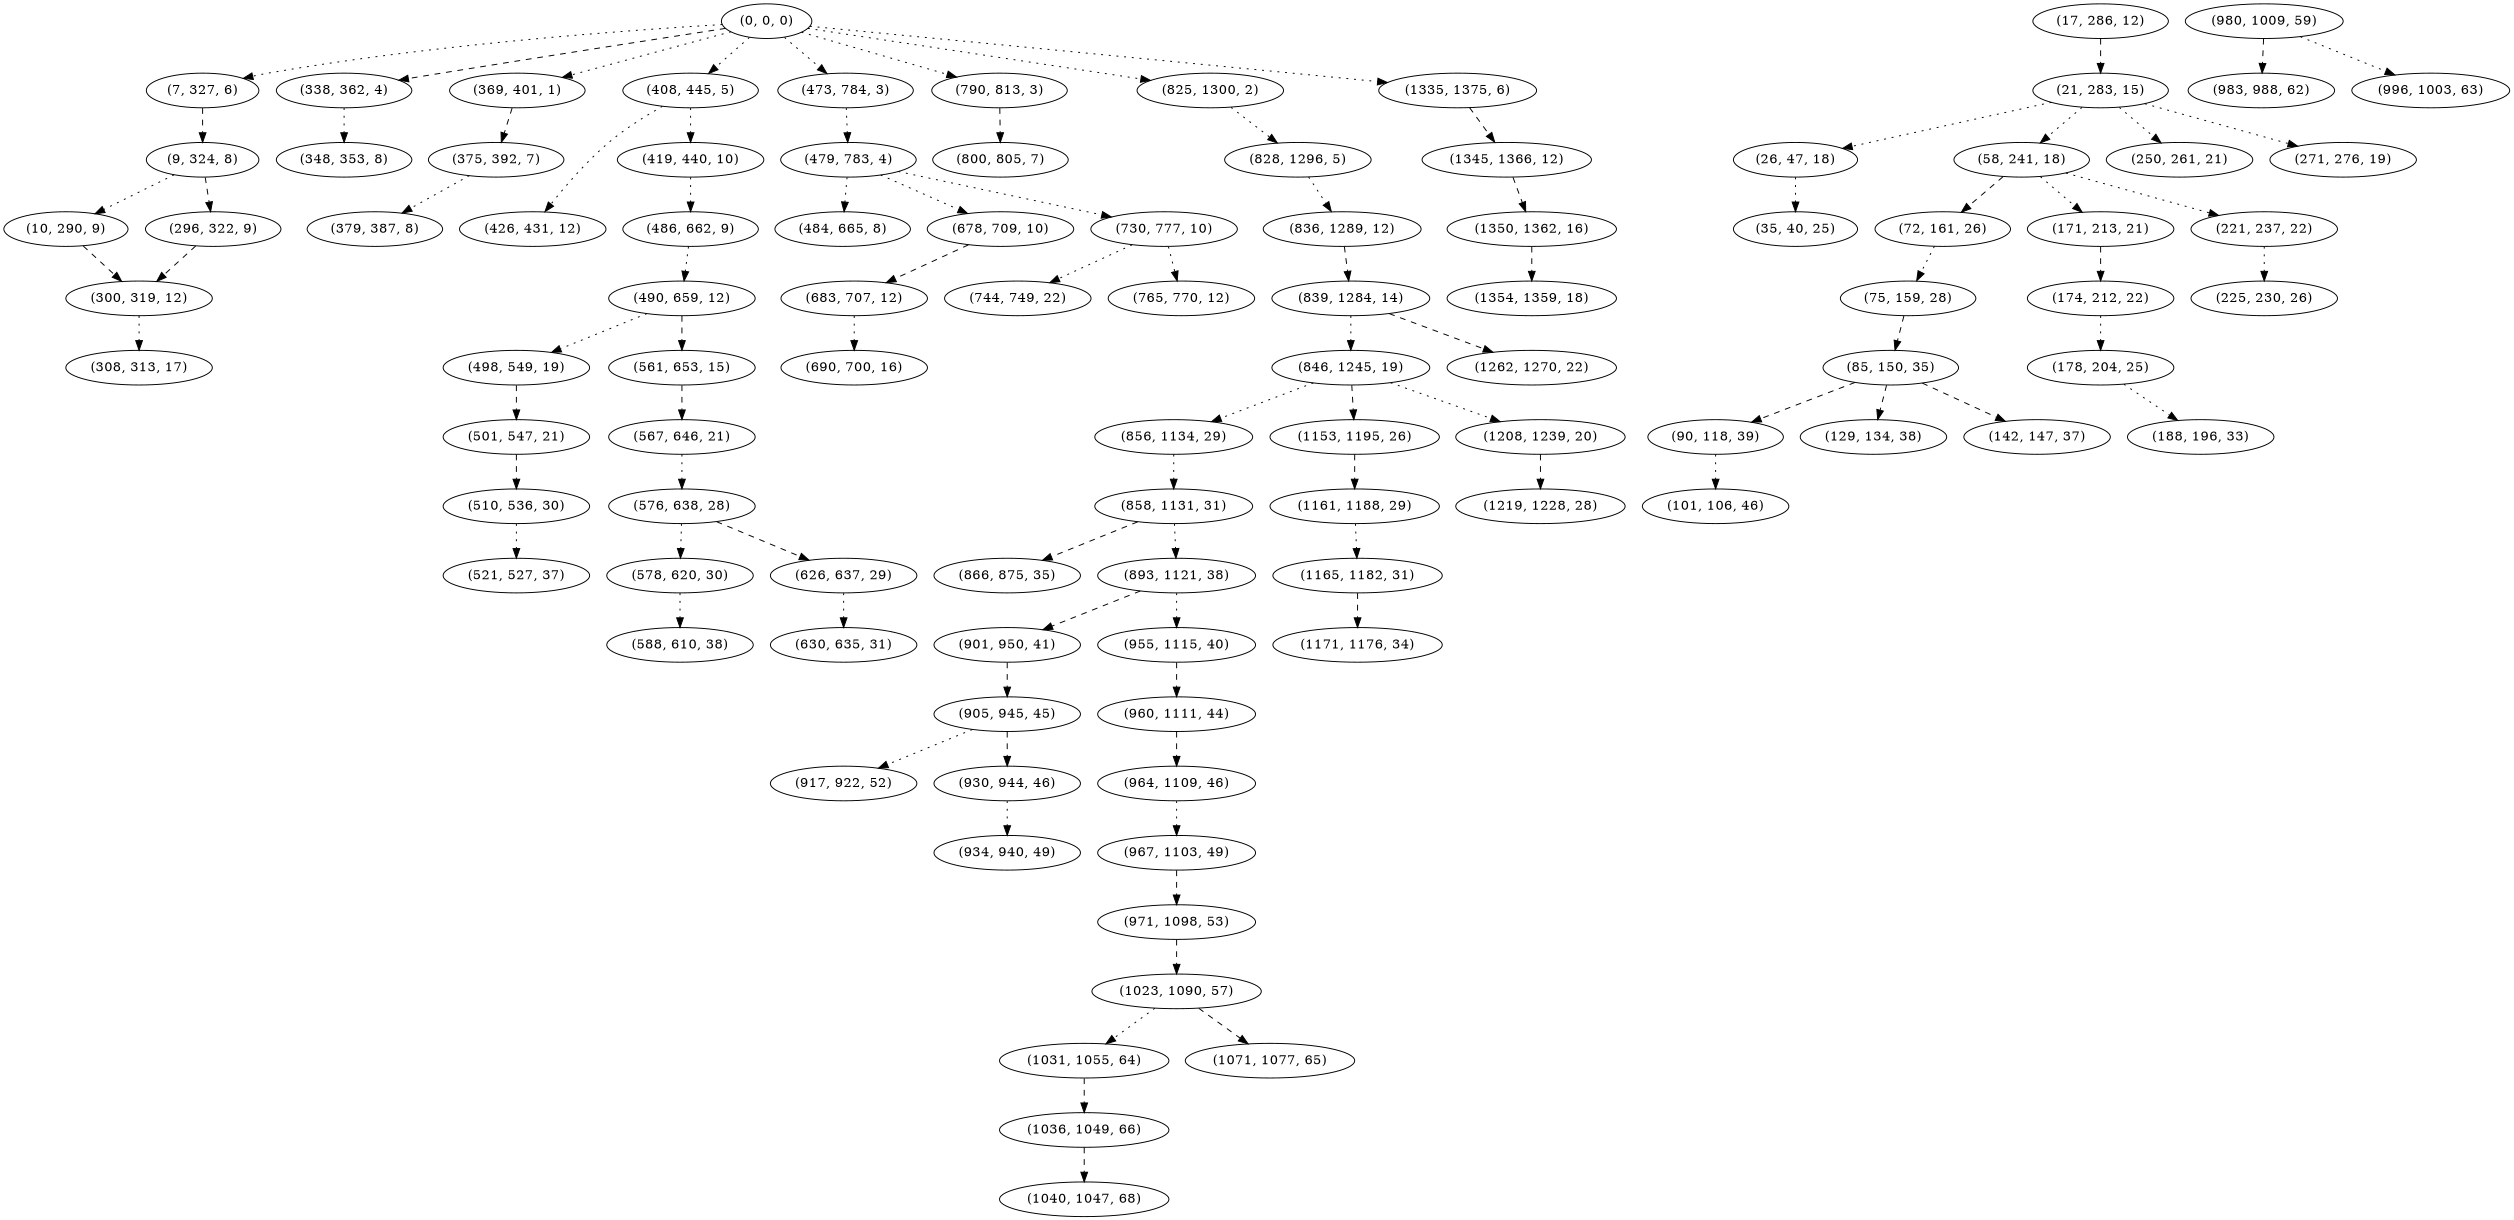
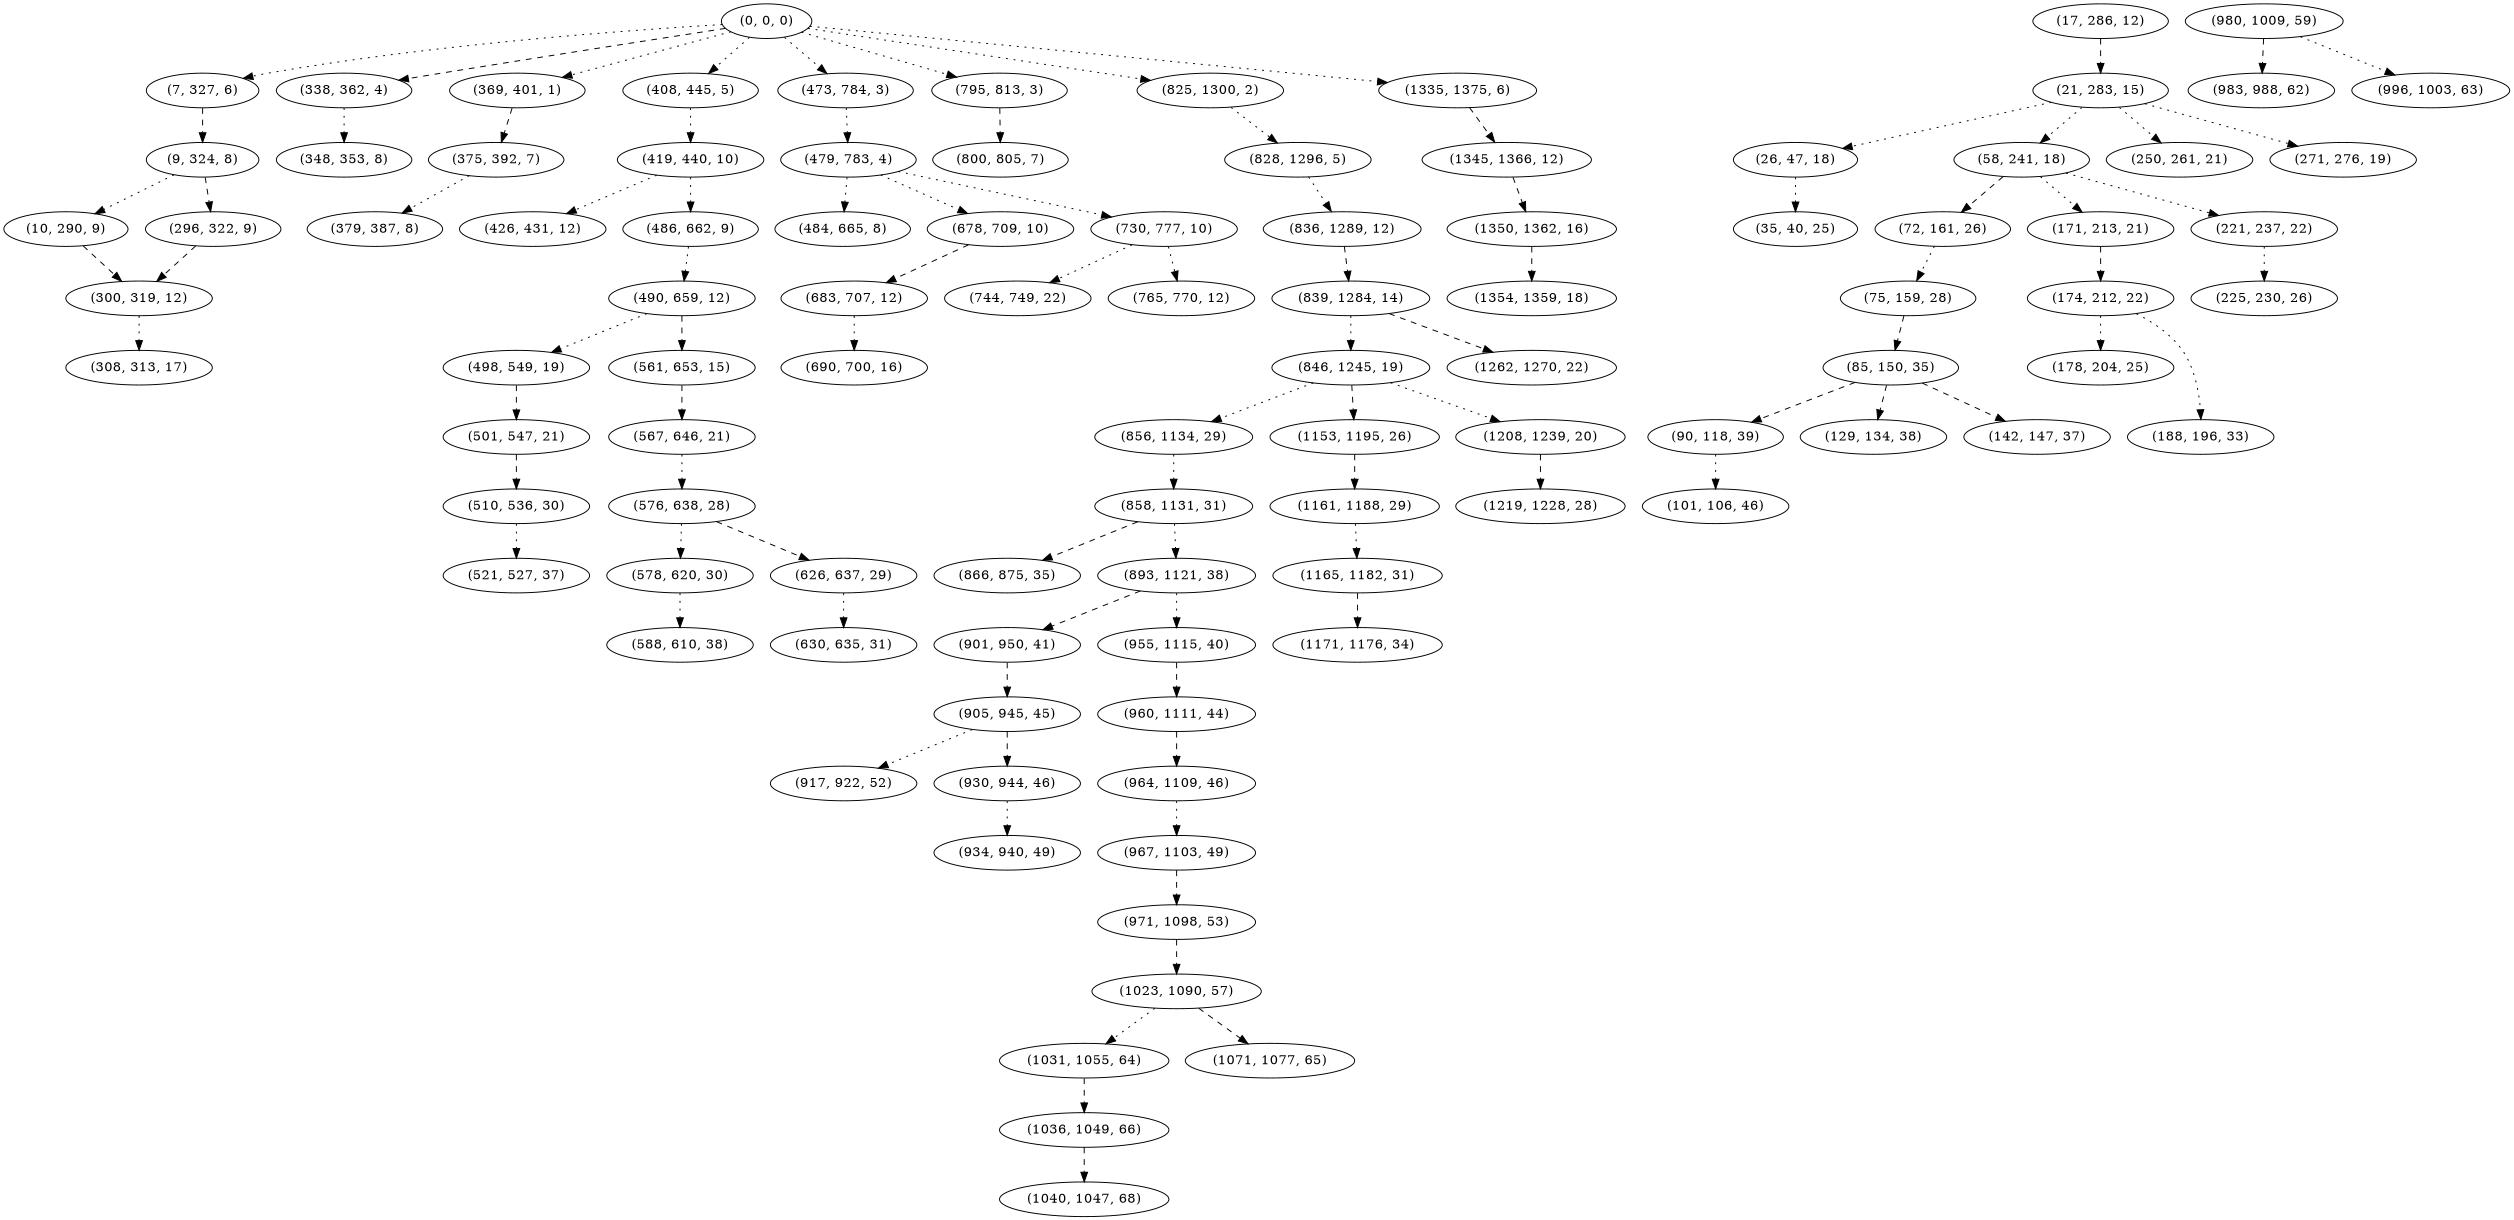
node "(790, 813, 3)": label "(790, 813, 3)" -> "(795, 813, 3)"
edge "(408, 445, 5)" -> "(426, 431, 12)": now "(419, 440, 10)" -> "(426, 431, 12)"
edge "(178, 204, 25)" -> "(188, 196, 33)": now "(174, 212, 22)" -> "(188, 196, 33)"
